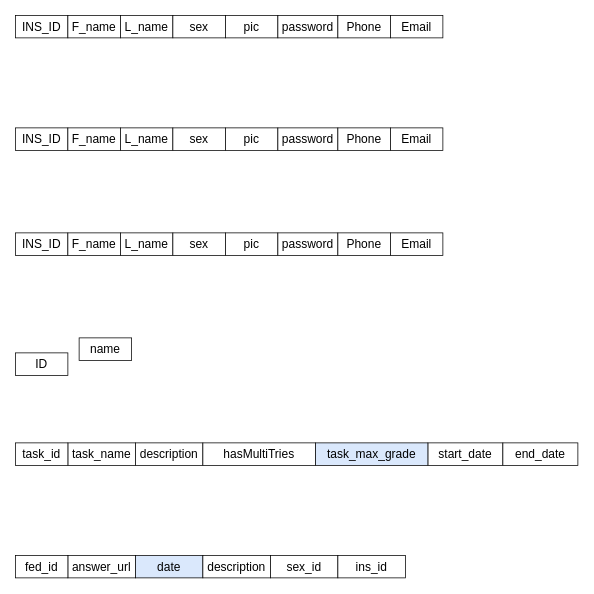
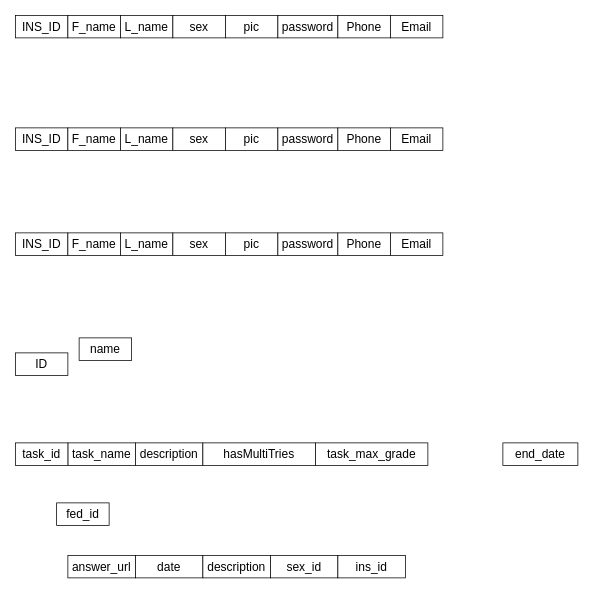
node "task_max_grade": fillcolor #dae8fc -> #ffffff
node "start_date": removed
node "fed_id": moved (42, 567) -> (83, 514)
node "date": fillcolor #dae8fc -> #ffffff
